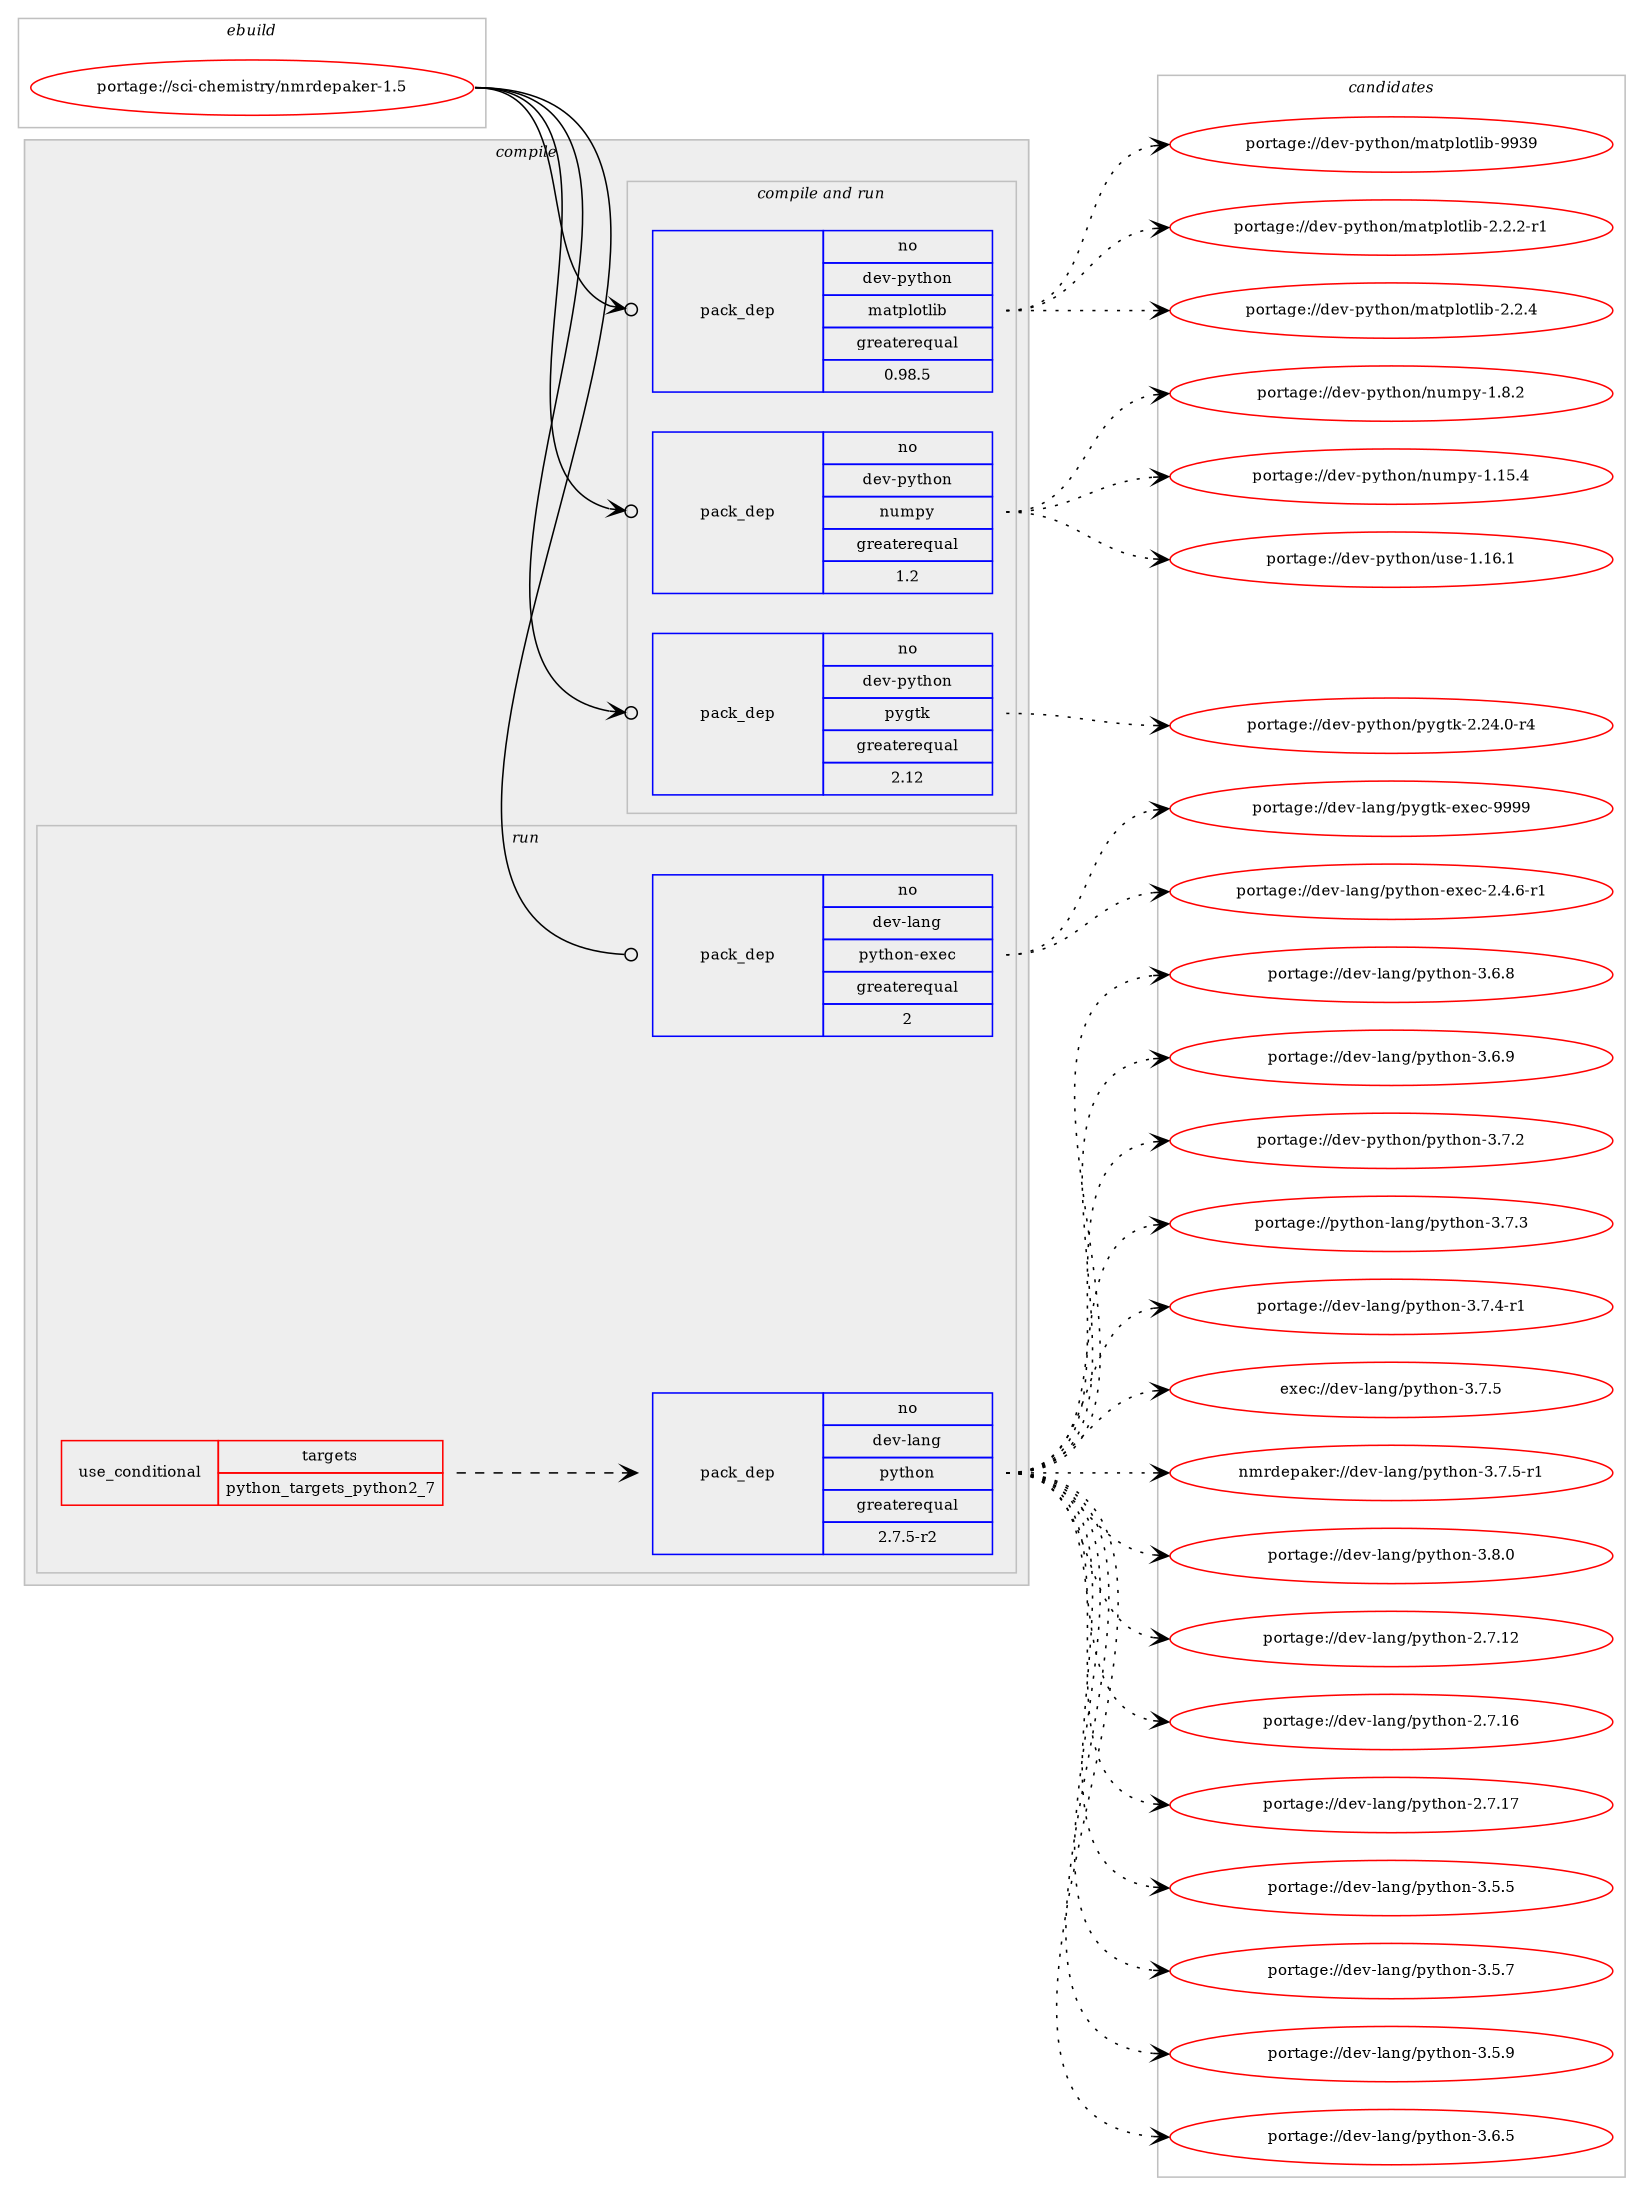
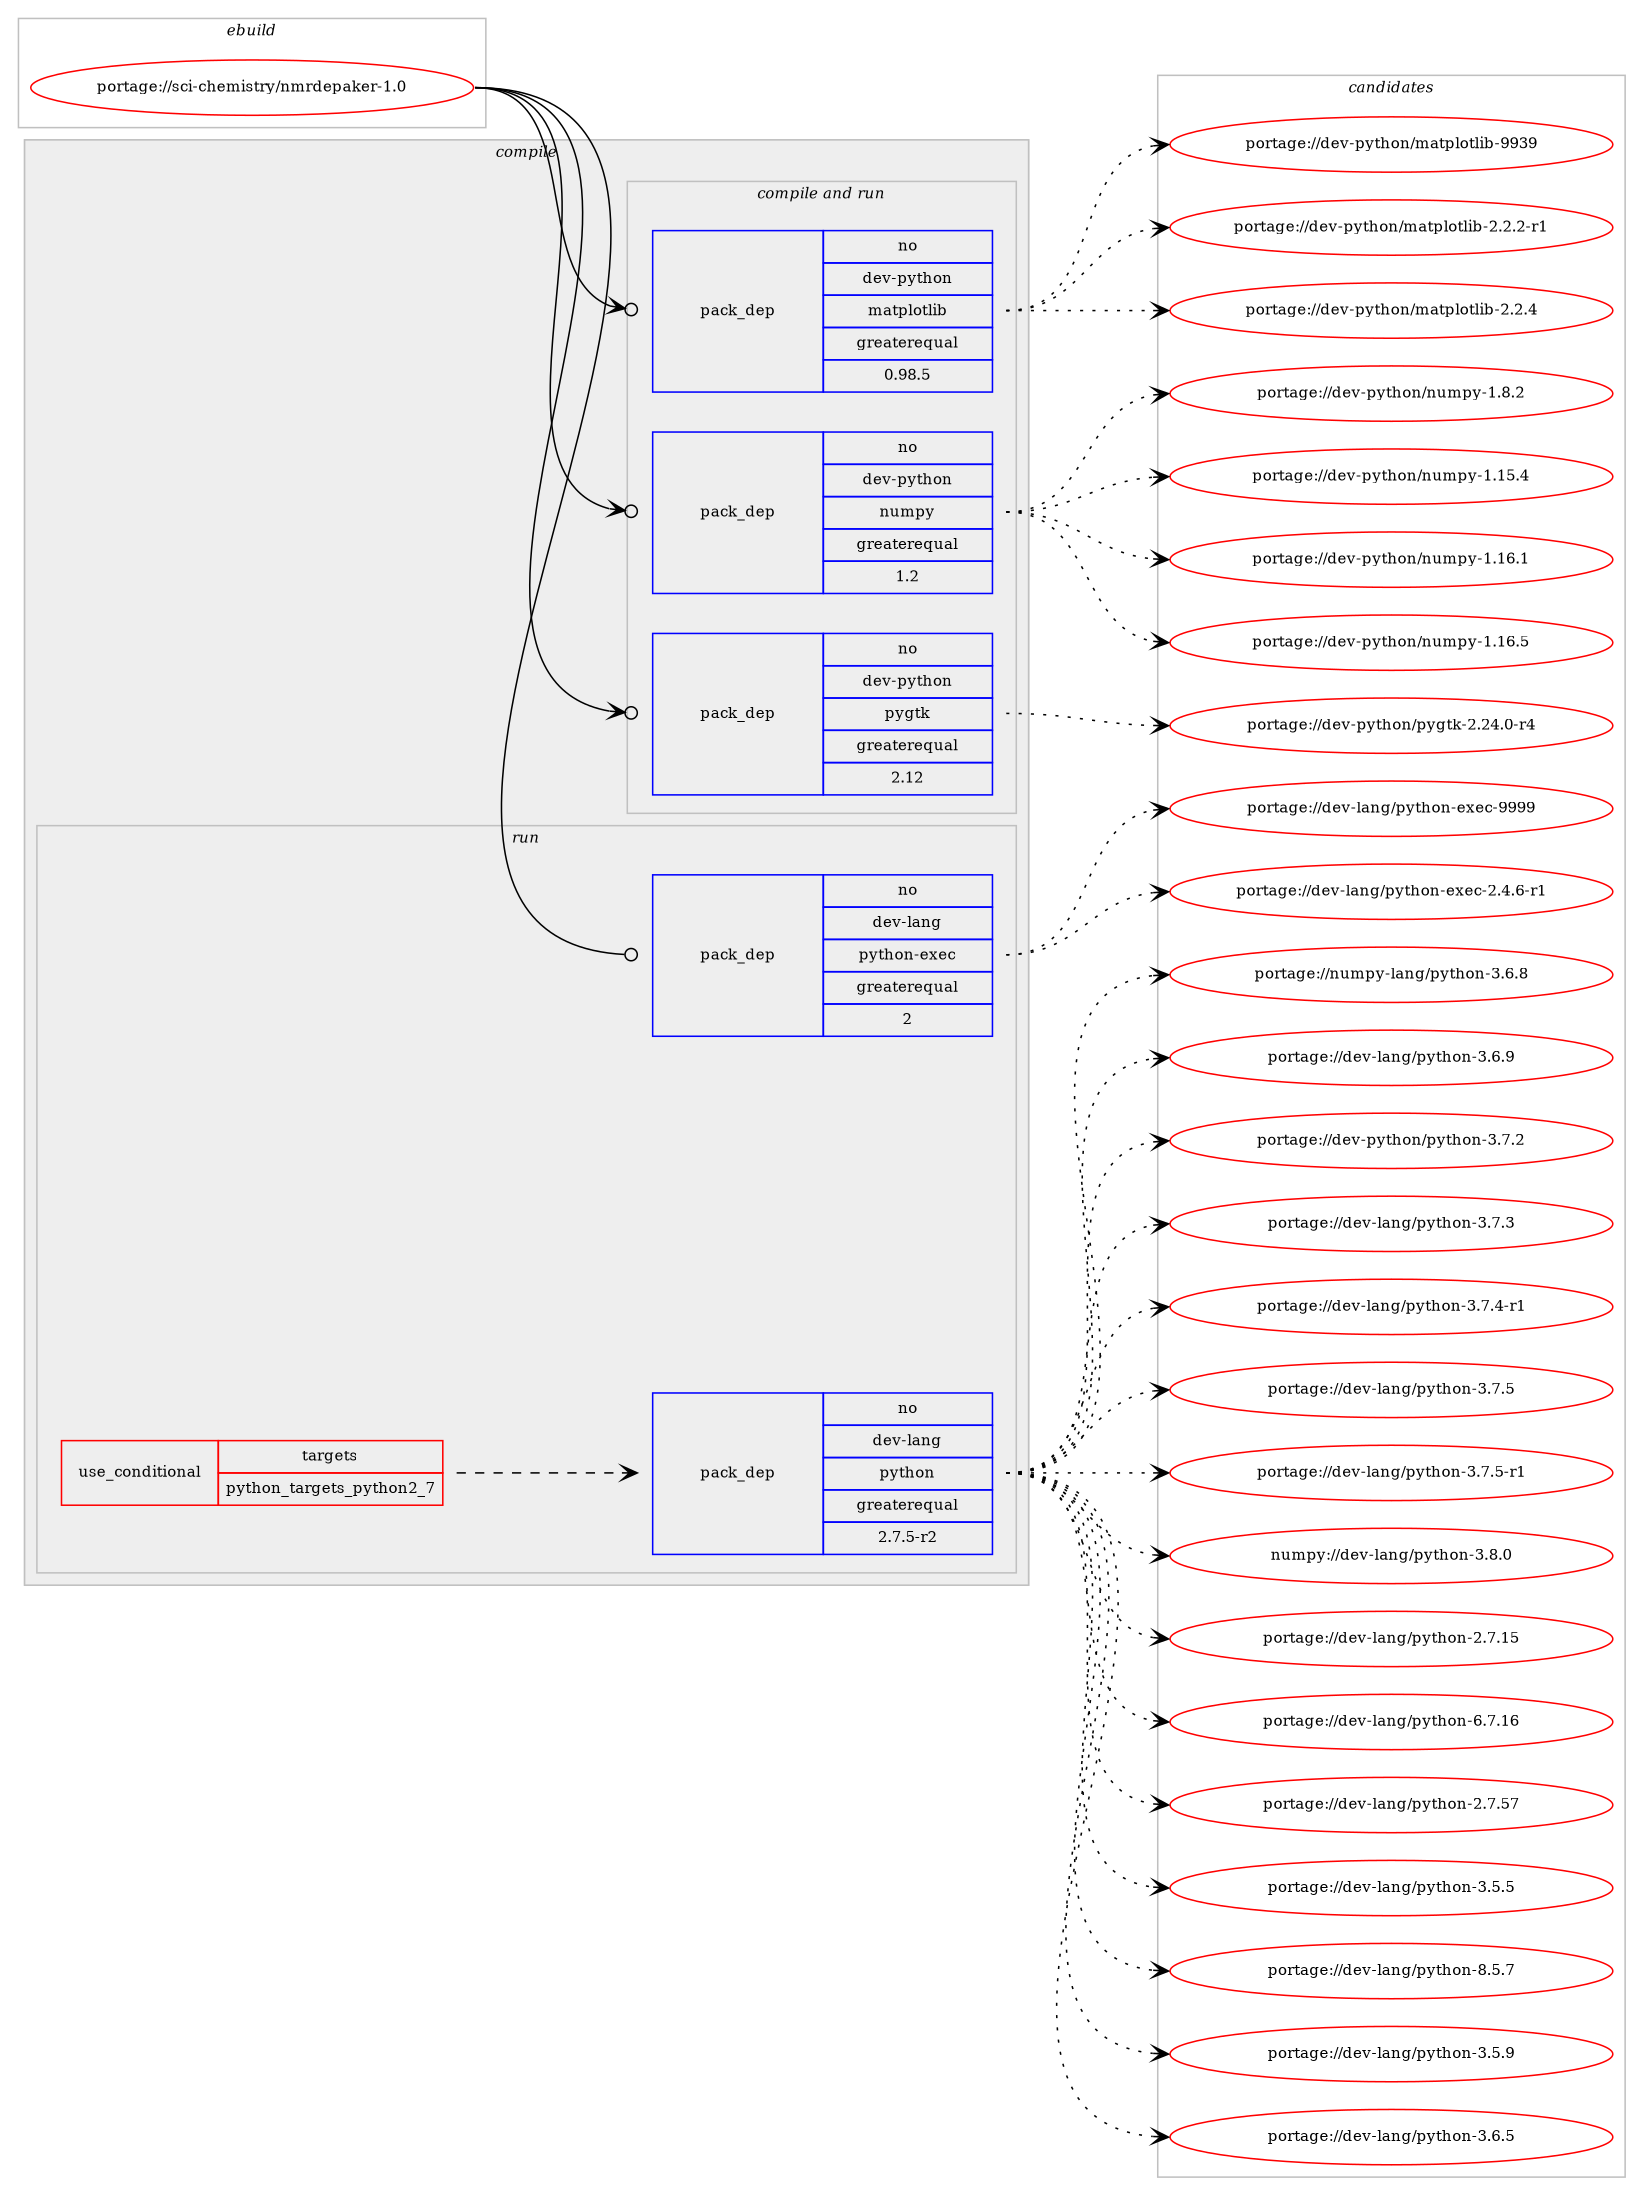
node "portage://sci-chemistry/nmrdepaker-1.5": label "portage://sci-chemistry/nmrdepaker-1.5" -> "portage://sci-chemistry/nmrdepaker-1.0"
node "portage://dev-python/use-1.16.1": label "portage://dev-python/use-1.16.1" -> "portage://dev-python/numpy-1.16.1"
node "portage://dev-python/numpy-1.16.5": added
node "portage://dev-lang/pygtk-exec-9999": label "portage://dev-lang/pygtk-exec-9999" -> "portage://dev-lang/python-exec-9999"
node "portage://dev-lang/python-3.6.8": label "portage://dev-lang/python-3.6.8" -> "portage://numpy-lang/python-3.6.8"
node "portage://python-lang/python-3.7.3": label "portage://python-lang/python-3.7.3" -> "portage://dev-lang/python-3.7.3"
node "exec://dev-lang/python-3.7.5": label "exec://dev-lang/python-3.7.5" -> "portage://dev-lang/python-3.7.5"
node "nmrdepaker://dev-lang/python-3.7.5-r1": label "nmrdepaker://dev-lang/python-3.7.5-r1" -> "portage://dev-lang/python-3.7.5-r1"
node "portage://dev-lang/python-3.8.0": label "portage://dev-lang/python-3.8.0" -> "numpy://dev-lang/python-3.8.0"
node "portage://dev-lang/python-2.7.12": label "portage://dev-lang/python-2.7.12" -> "portage://dev-lang/python-2.7.15"
node "portage://dev-lang/python-2.7.16": label "portage://dev-lang/python-2.7.16" -> "portage://dev-lang/python-6.7.16"
node "portage://dev-lang/python-2.7.17": label "portage://dev-lang/python-2.7.17" -> "portage://dev-lang/python-2.7.57"
node "portage://dev-lang/python-3.5.7": label "portage://dev-lang/python-3.5.7" -> "portage://dev-lang/python-8.5.7"
